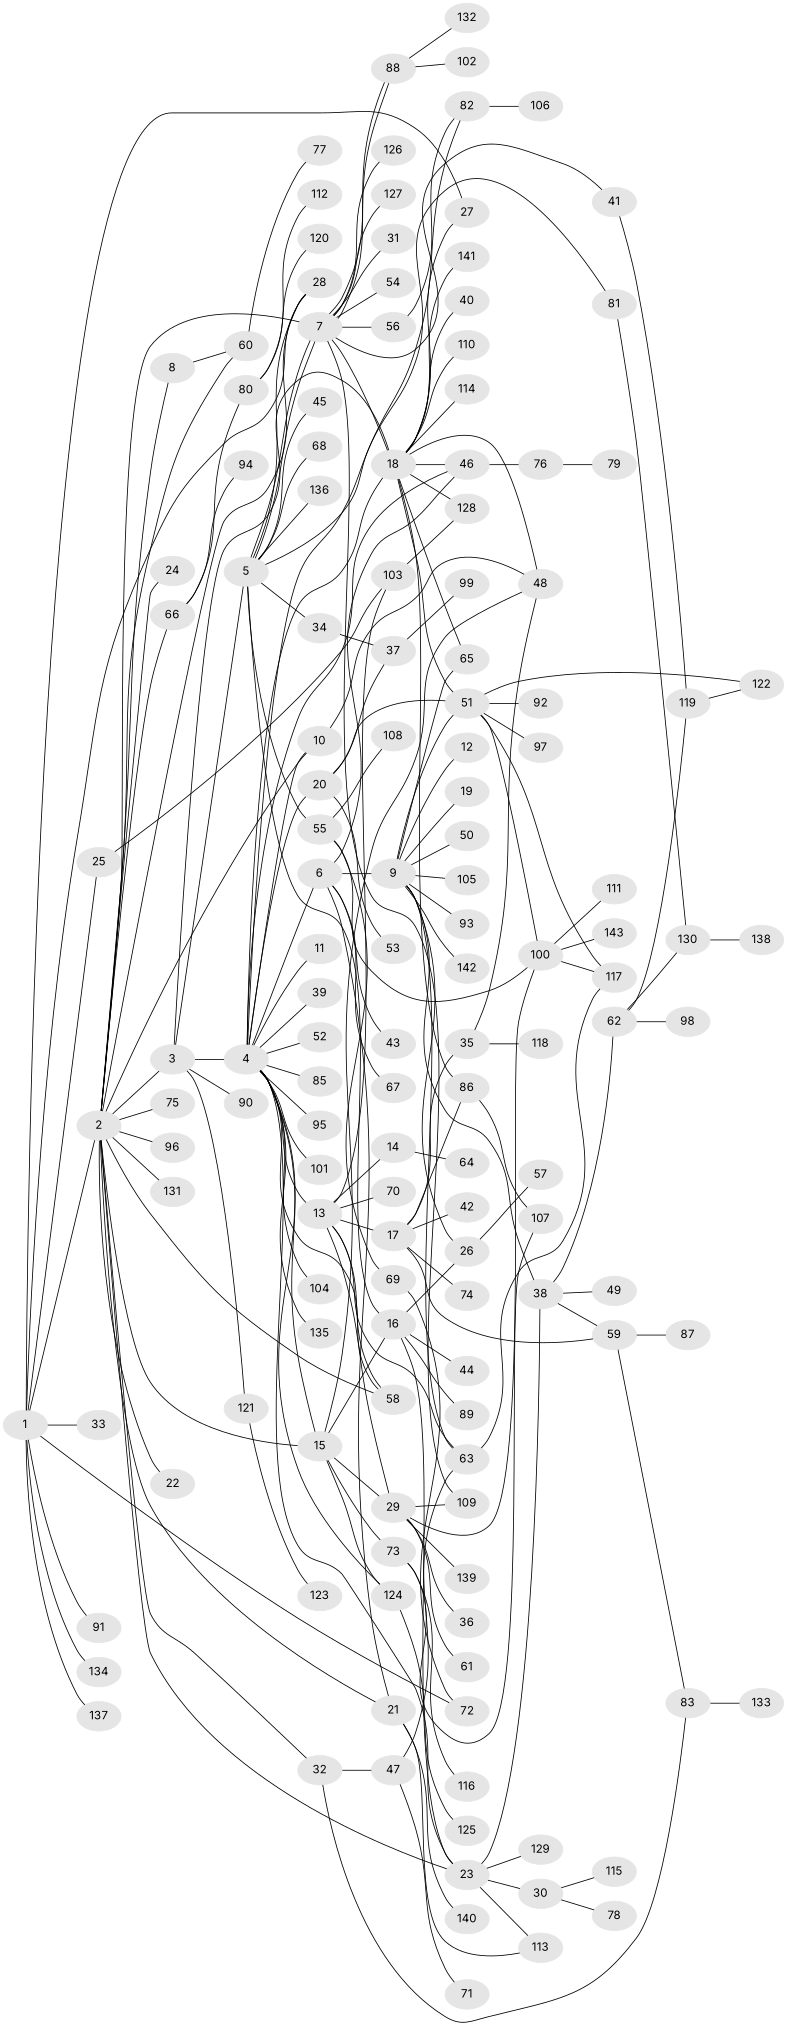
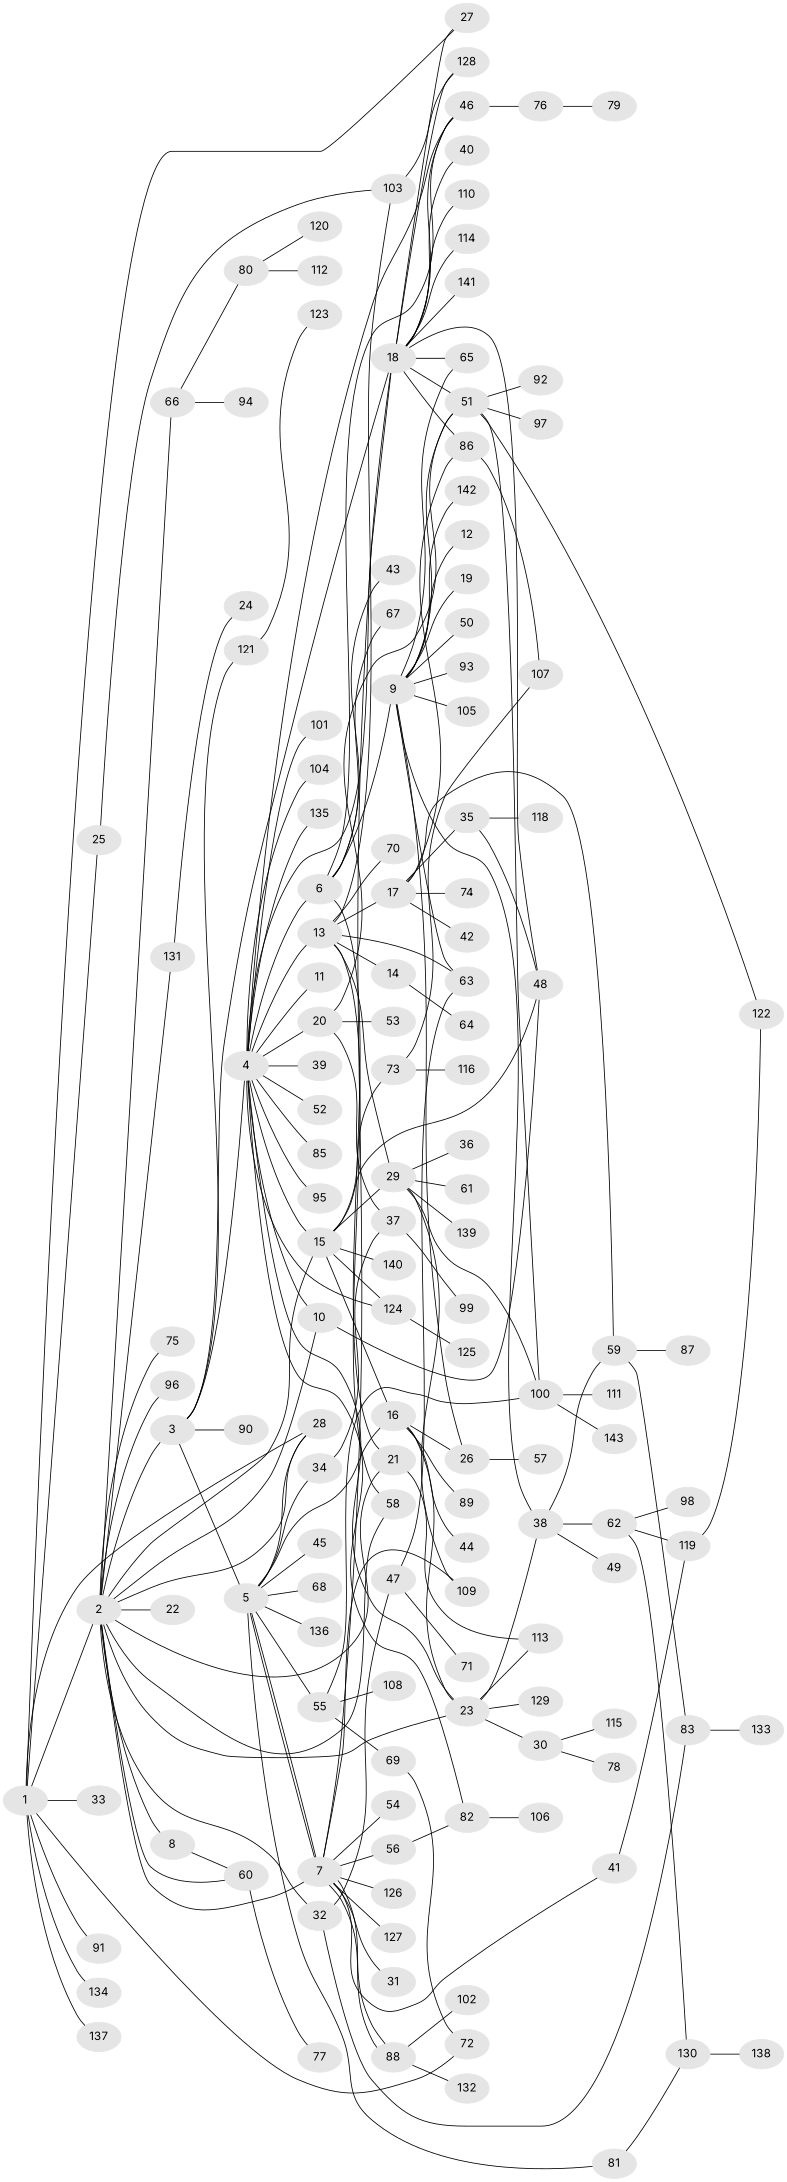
edge "24" -- "2": now "24" -- "131"
node "117": removed
edge "4" -- "58": removed
edge "21" -- "140": now "15" -- "140"
